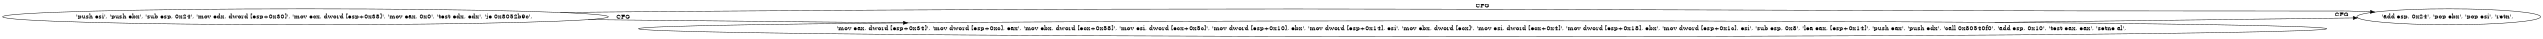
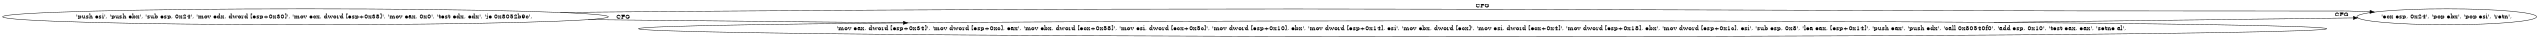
node "'add esp, 0x24', 'pop ebx', 'pop esi', 'retn',": label "'add esp, 0x24', 'pop ebx', 'pop esi', 'retn'," -> "'ecx esp, 0x24', 'pop ebx', 'pop esi', 'retn',"
